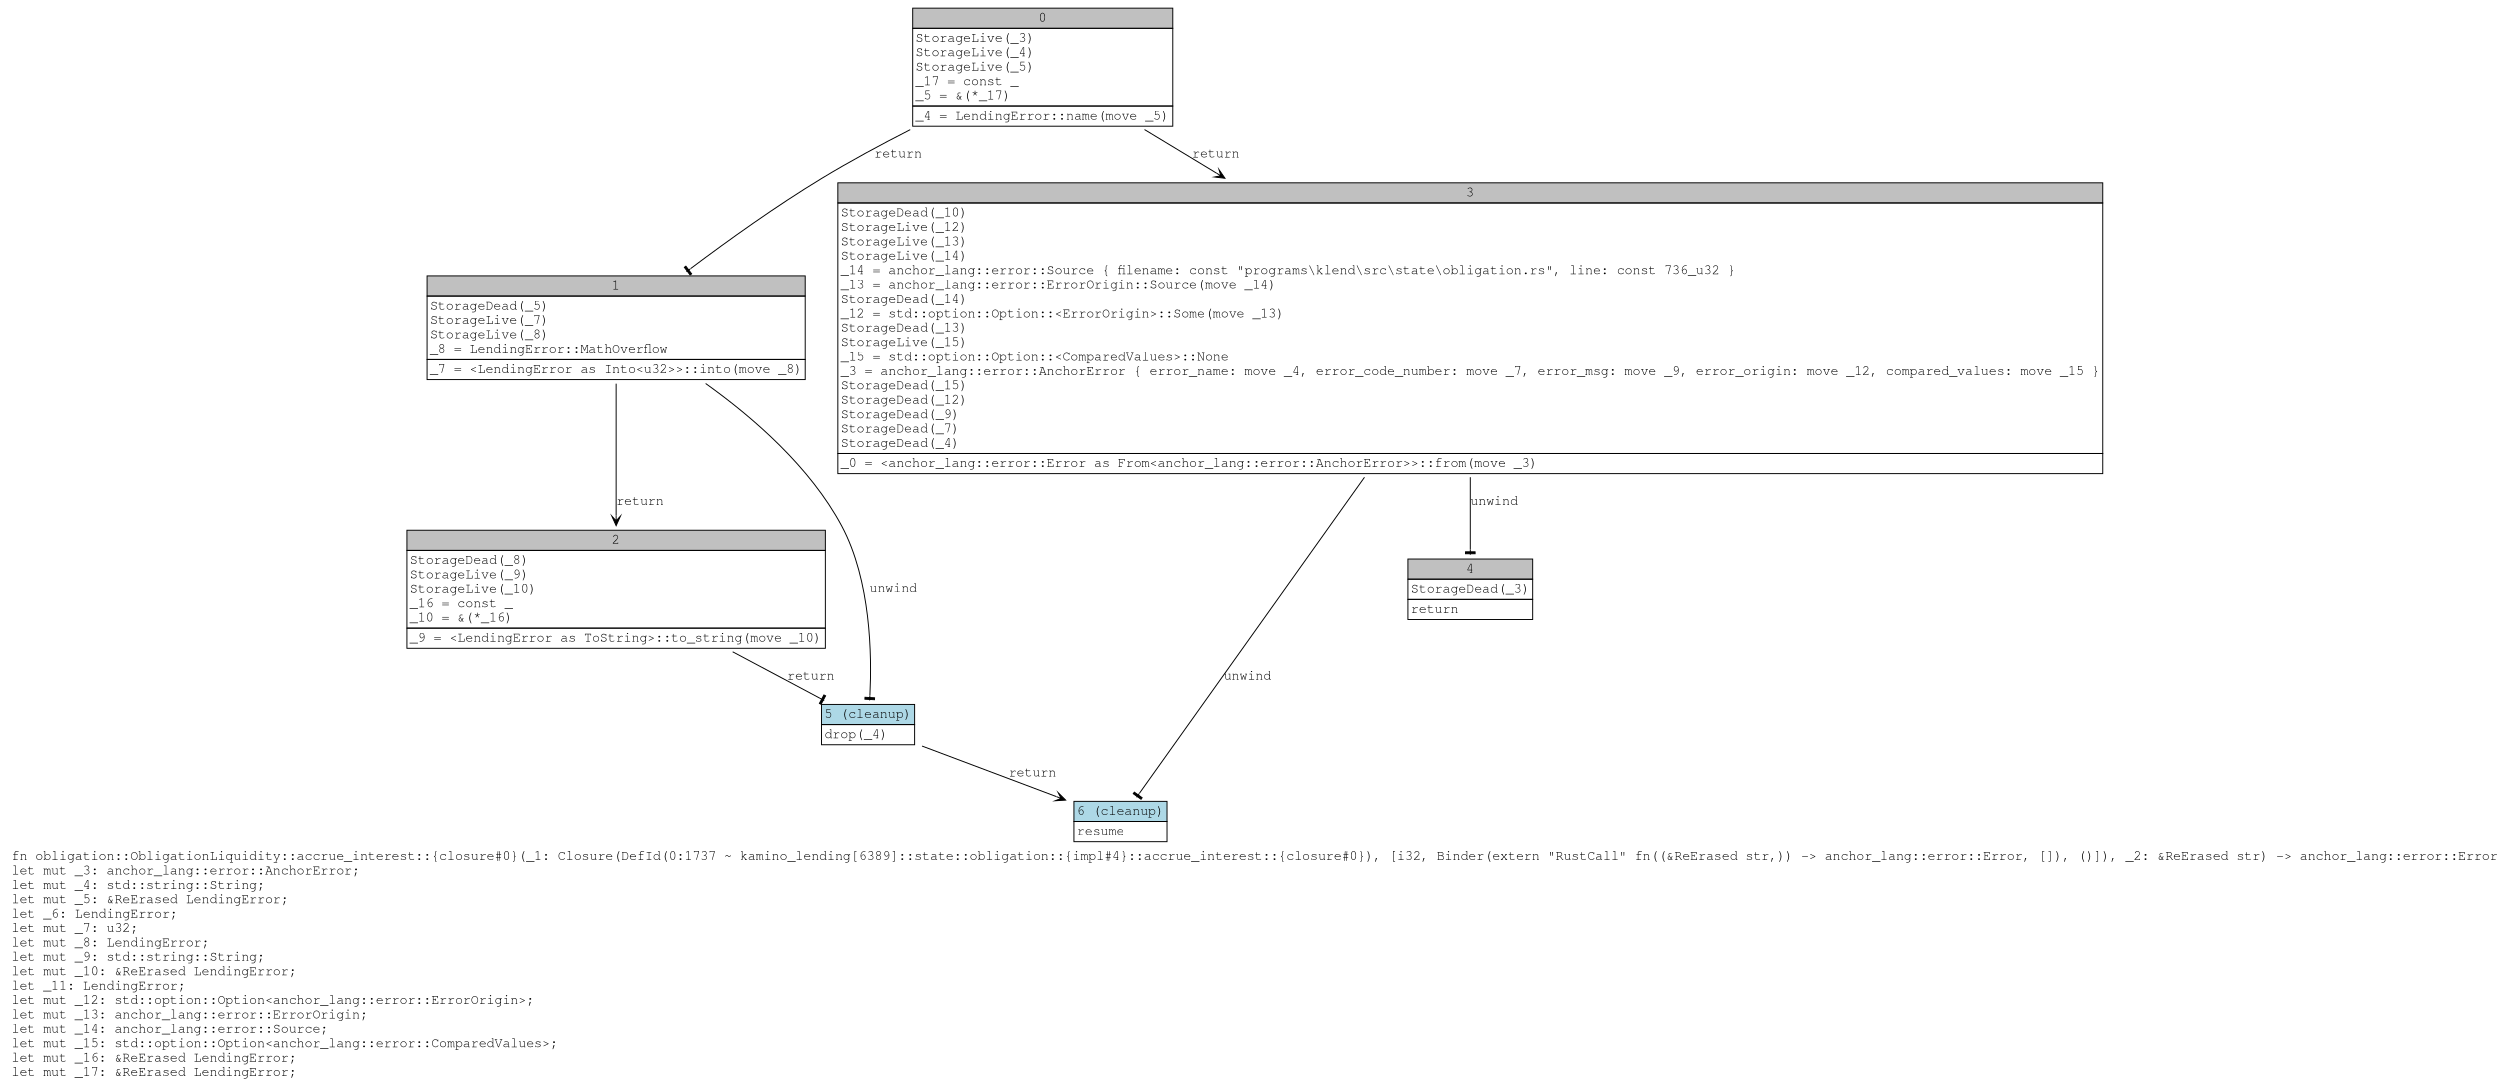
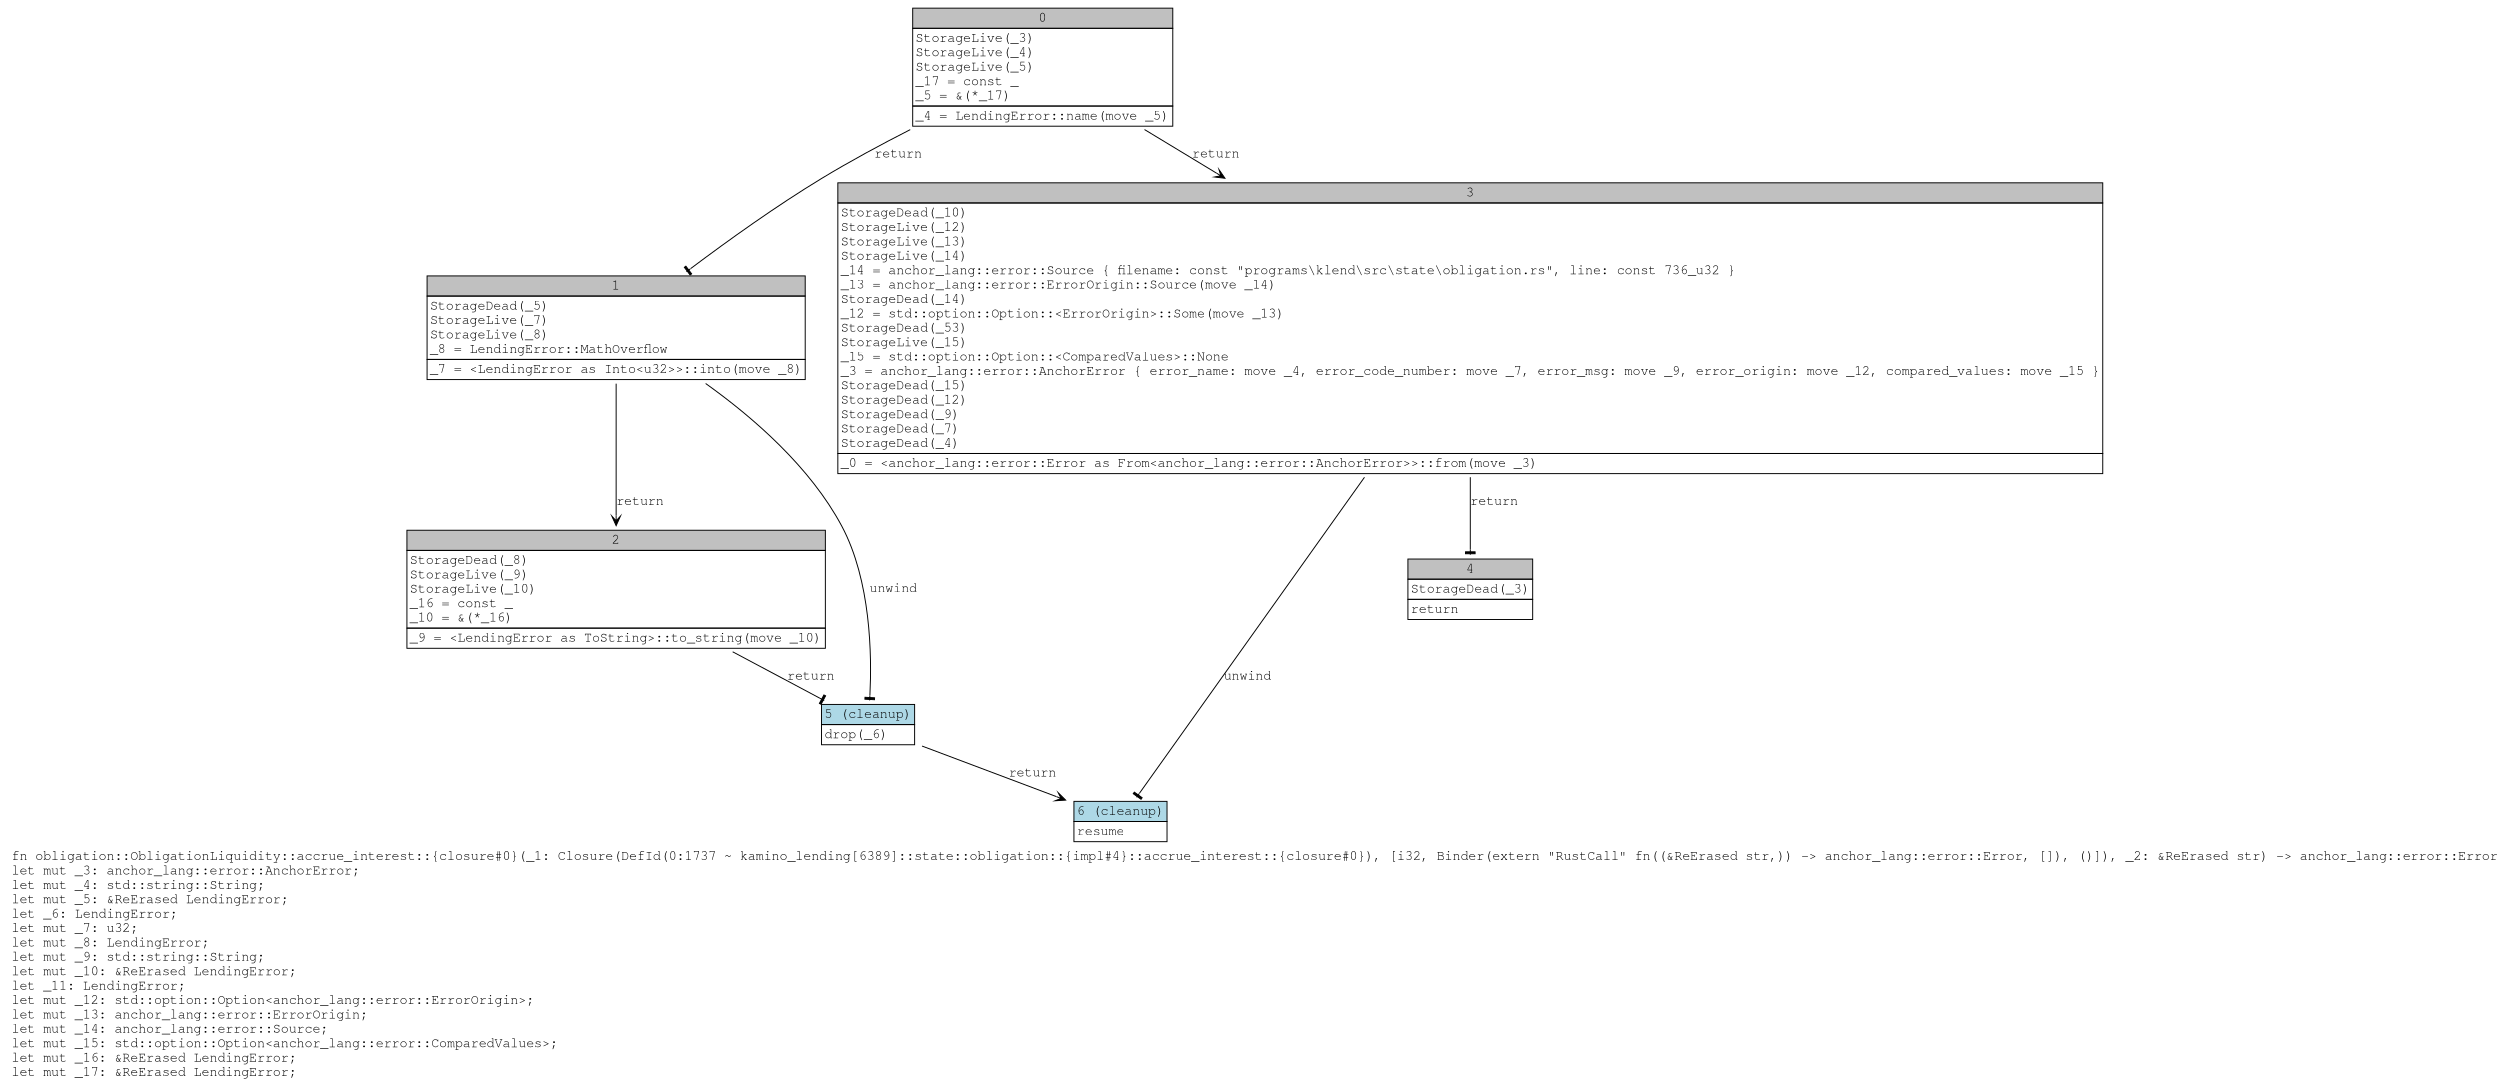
node "3": text "StorageDead(_13)" -> "StorageDead(_53)"
edge "3" -> "4": label "unwind" -> "return"
node "5 (cleanup)": text "drop(_4)" -> "drop(_6)"
